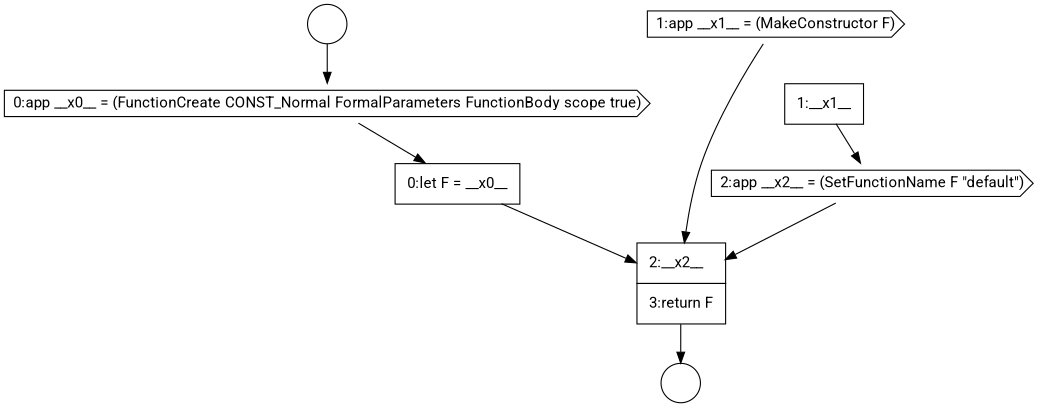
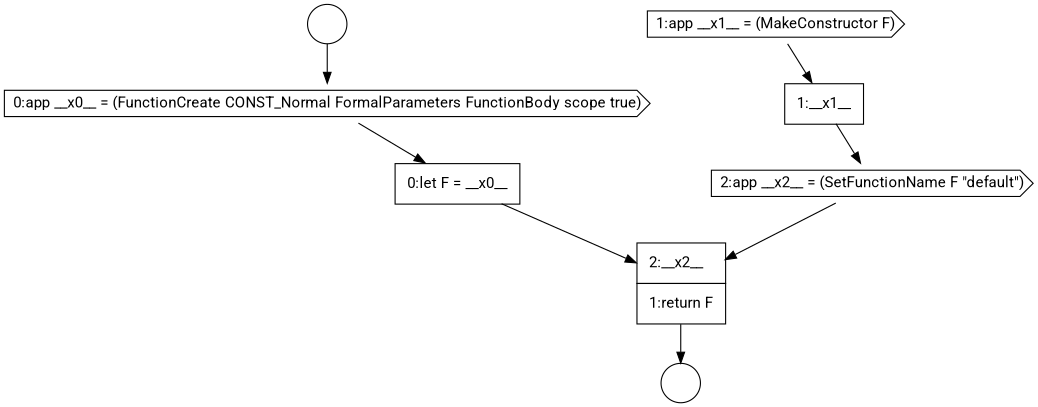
edge "1:app __x1__ = (MakeConstructor F)" -> "2:__x2__": now "1:app __x1__ = (MakeConstructor F)" -> "1:__x1__"
node "2:__x2__": text "3:return F" -> "1:return F"
